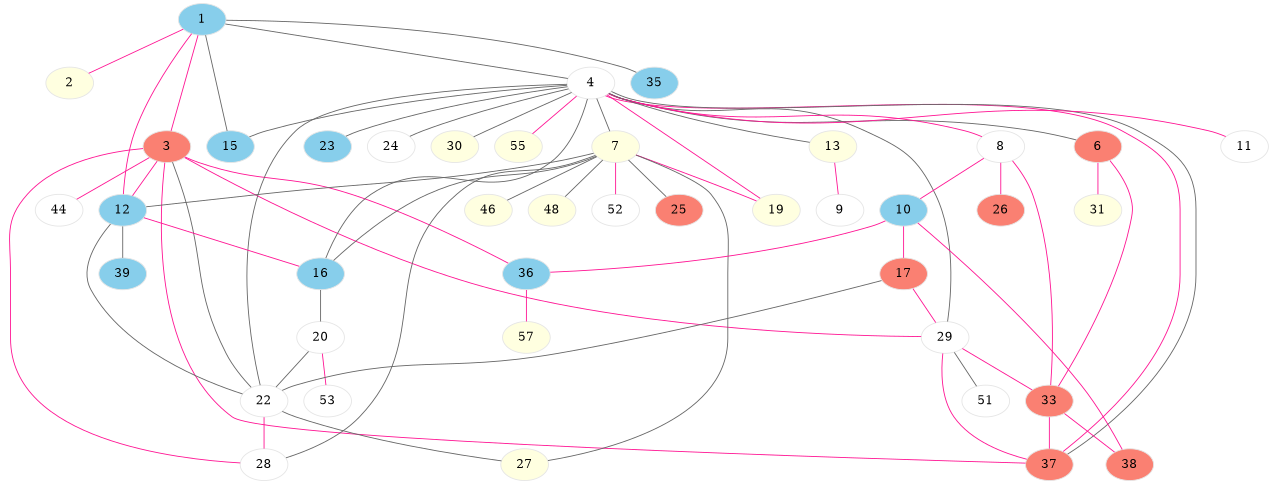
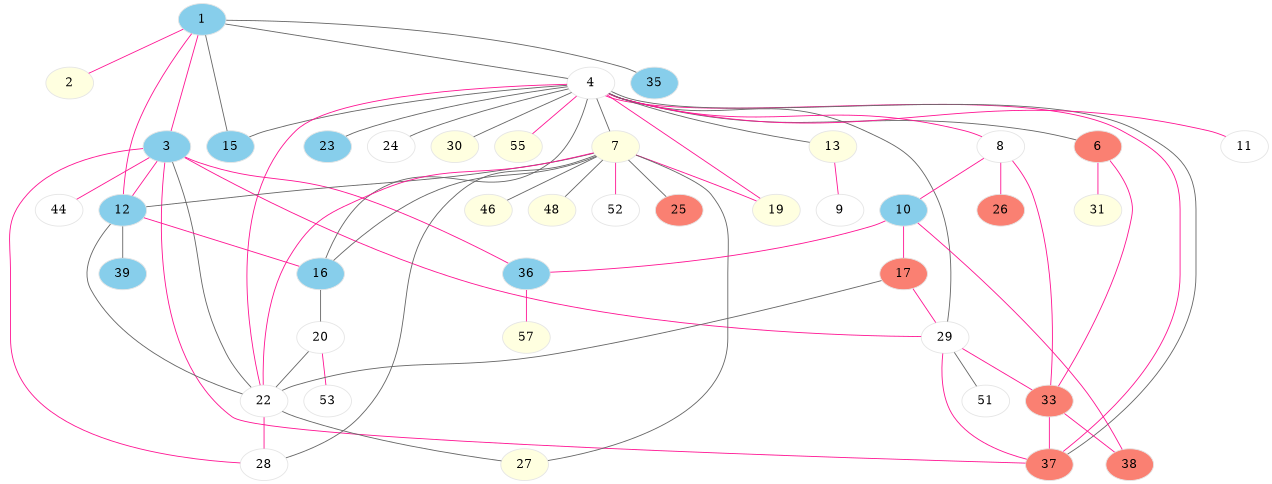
edge "4" -- "22": color gray40 -> deeppink
node "3": fillcolor salmon -> skyblue
edge "7" -- "22": added
